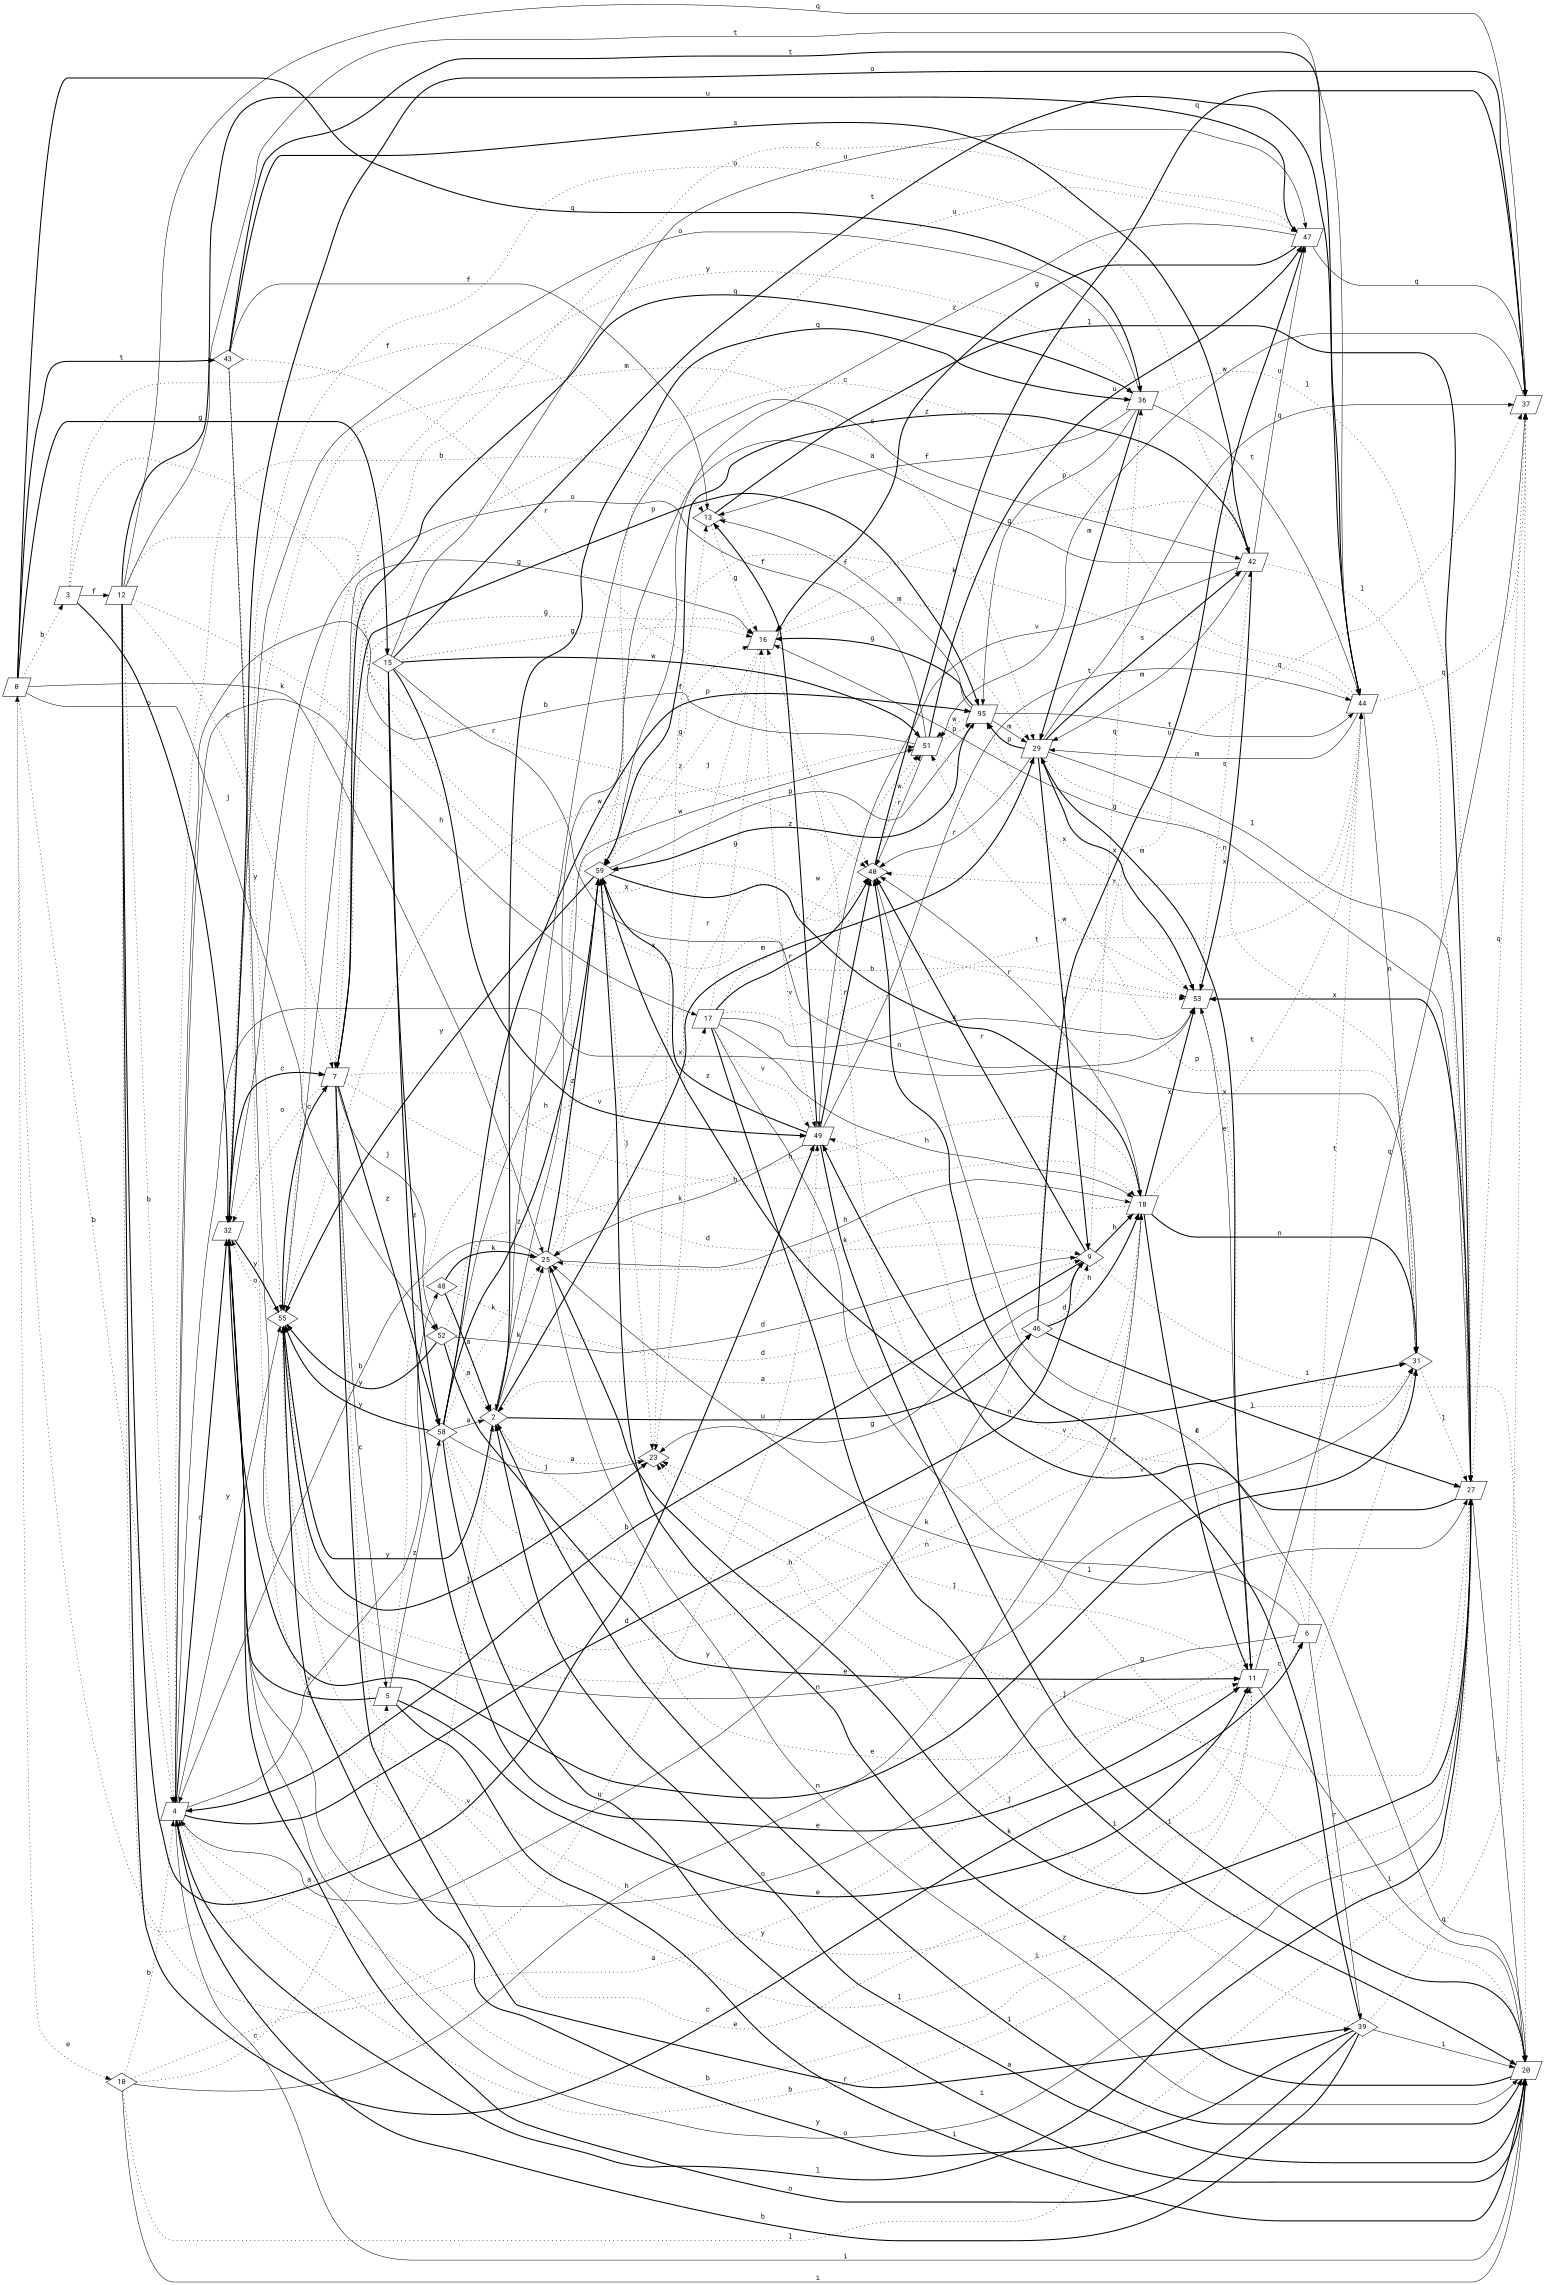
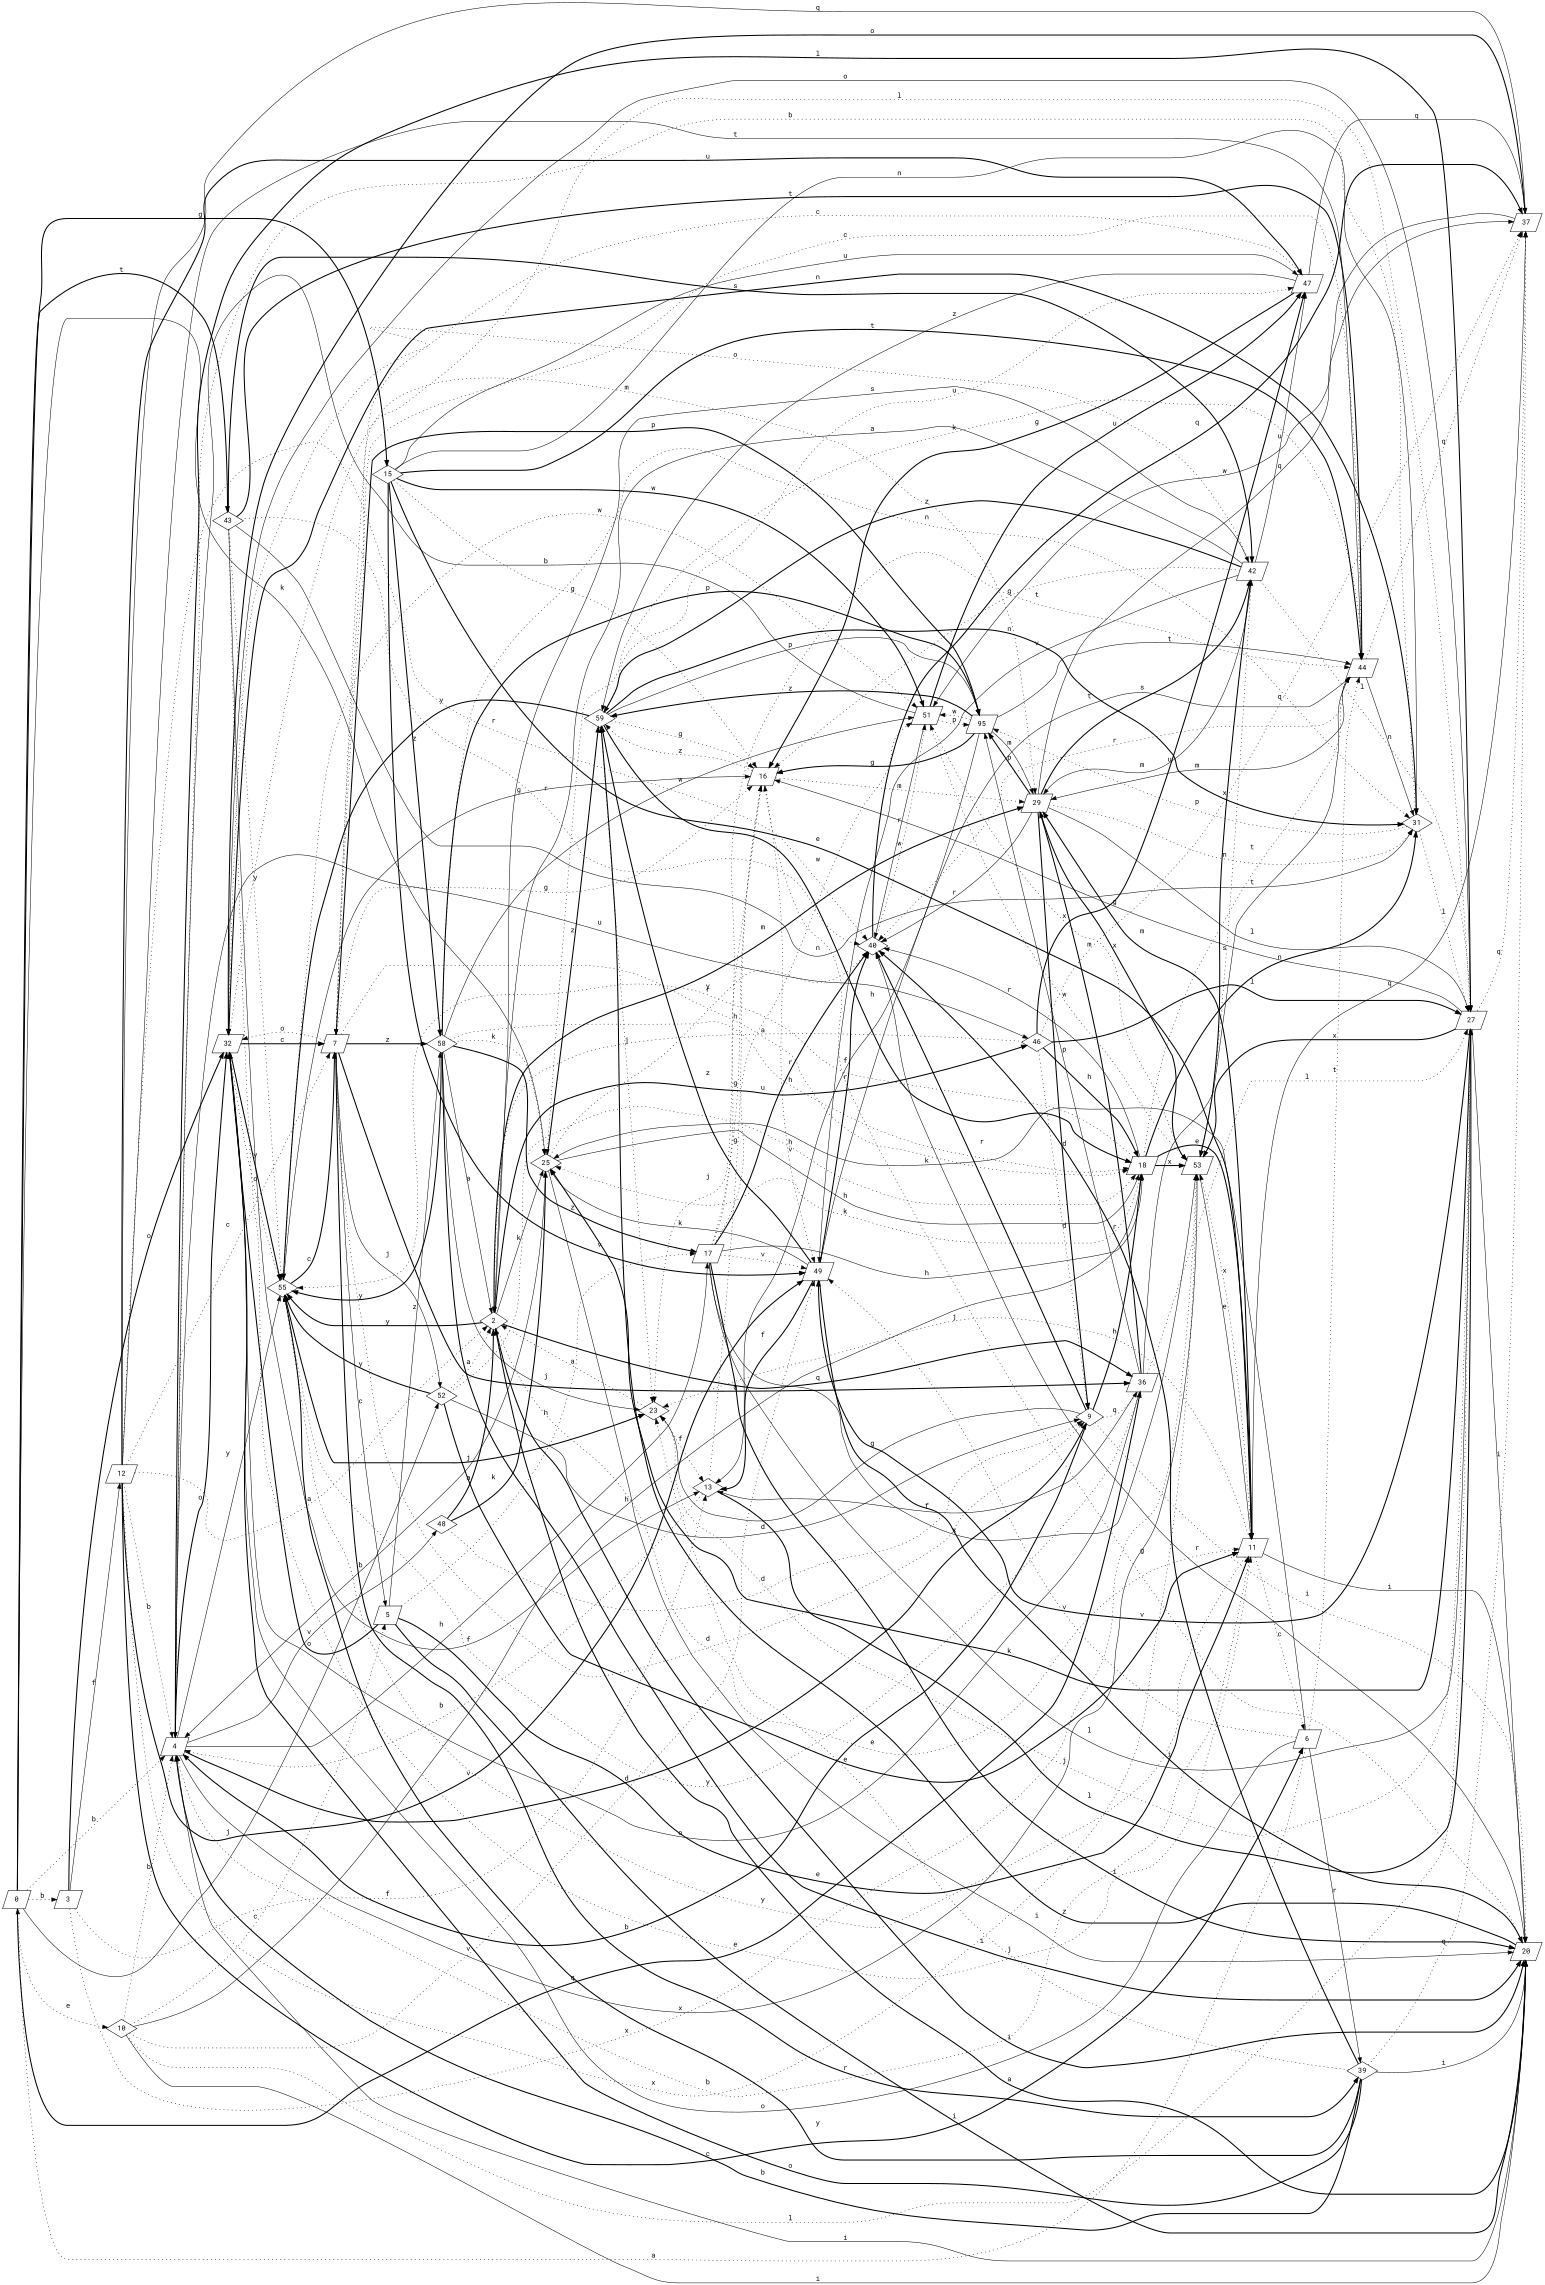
edge "51" -> "32": removed, label "o"
edge "58" -> "59": now "58" -> "17"
